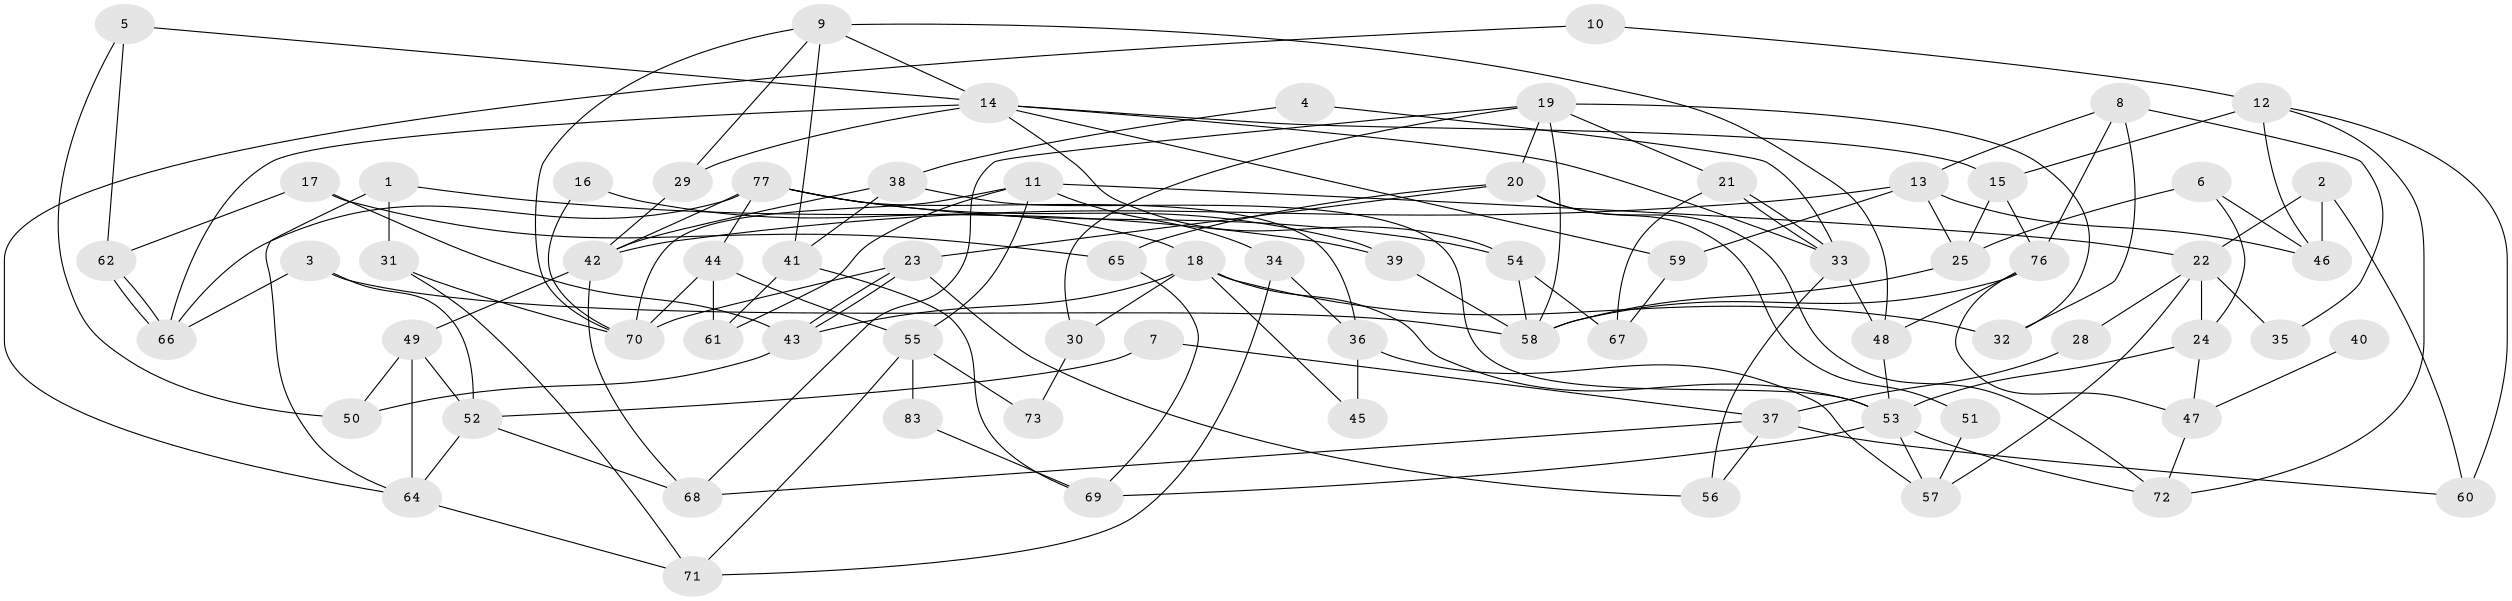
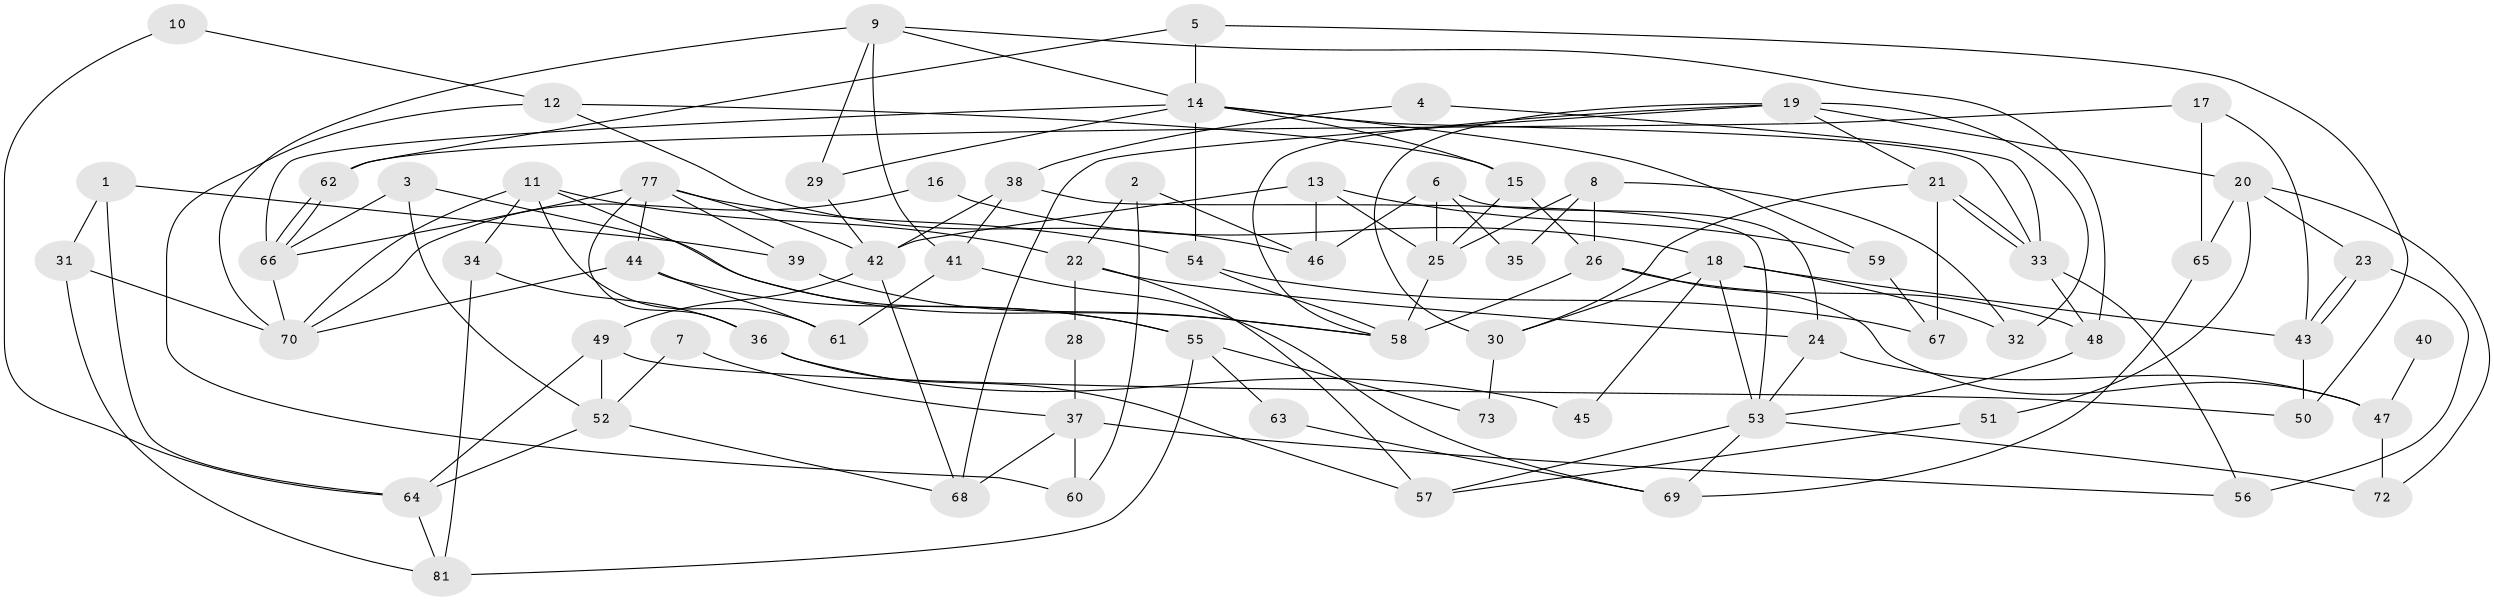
edge "8" -- "13": now "8" -- "25"
edge "21" -- "30": added
node "76": label "76" -> "26"
edge "23" -- "70": now "66" -- "70"
edge "22" -- "35": now "6" -- "35"
edge "12" -- "72": removed
node "83": label "83" -> "63"
node "71": label "71" -> "81"
